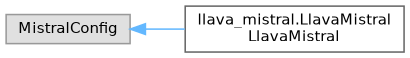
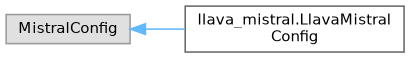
node "llava_mistral.LlavaMistral LlavaMistral": label "llava_mistral.LlavaMistral LlavaMistral" -> "llava_mistral.LlavaMistral Config"
